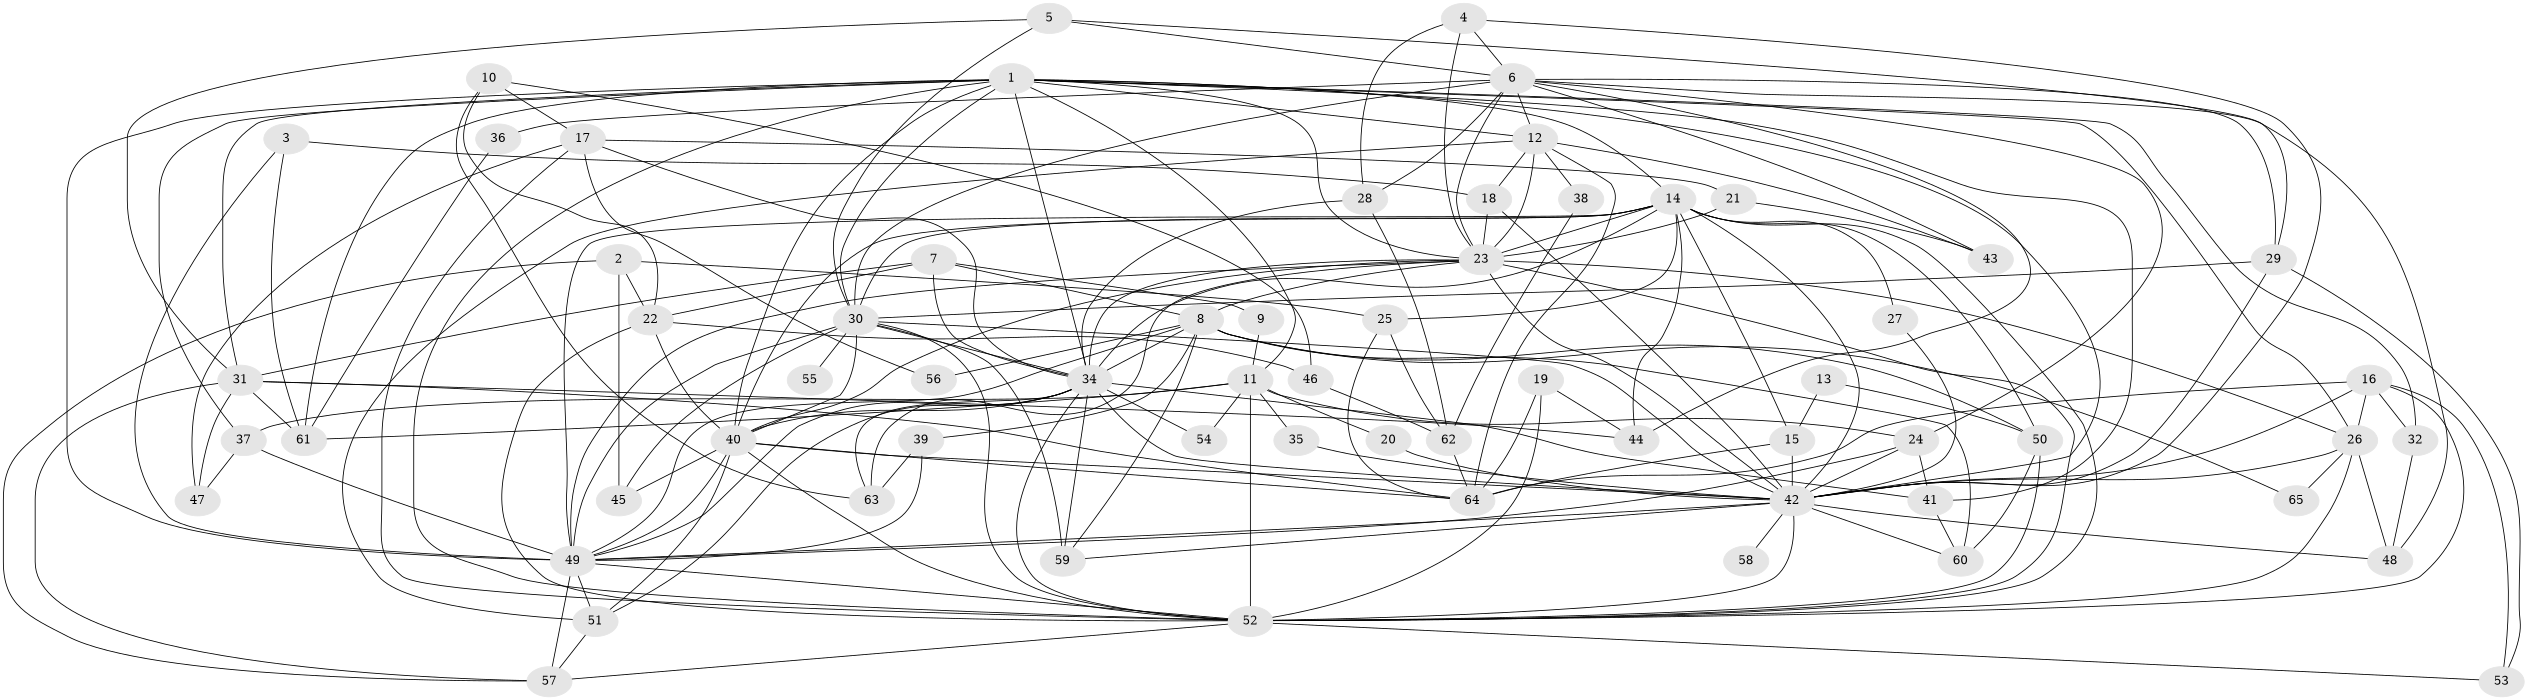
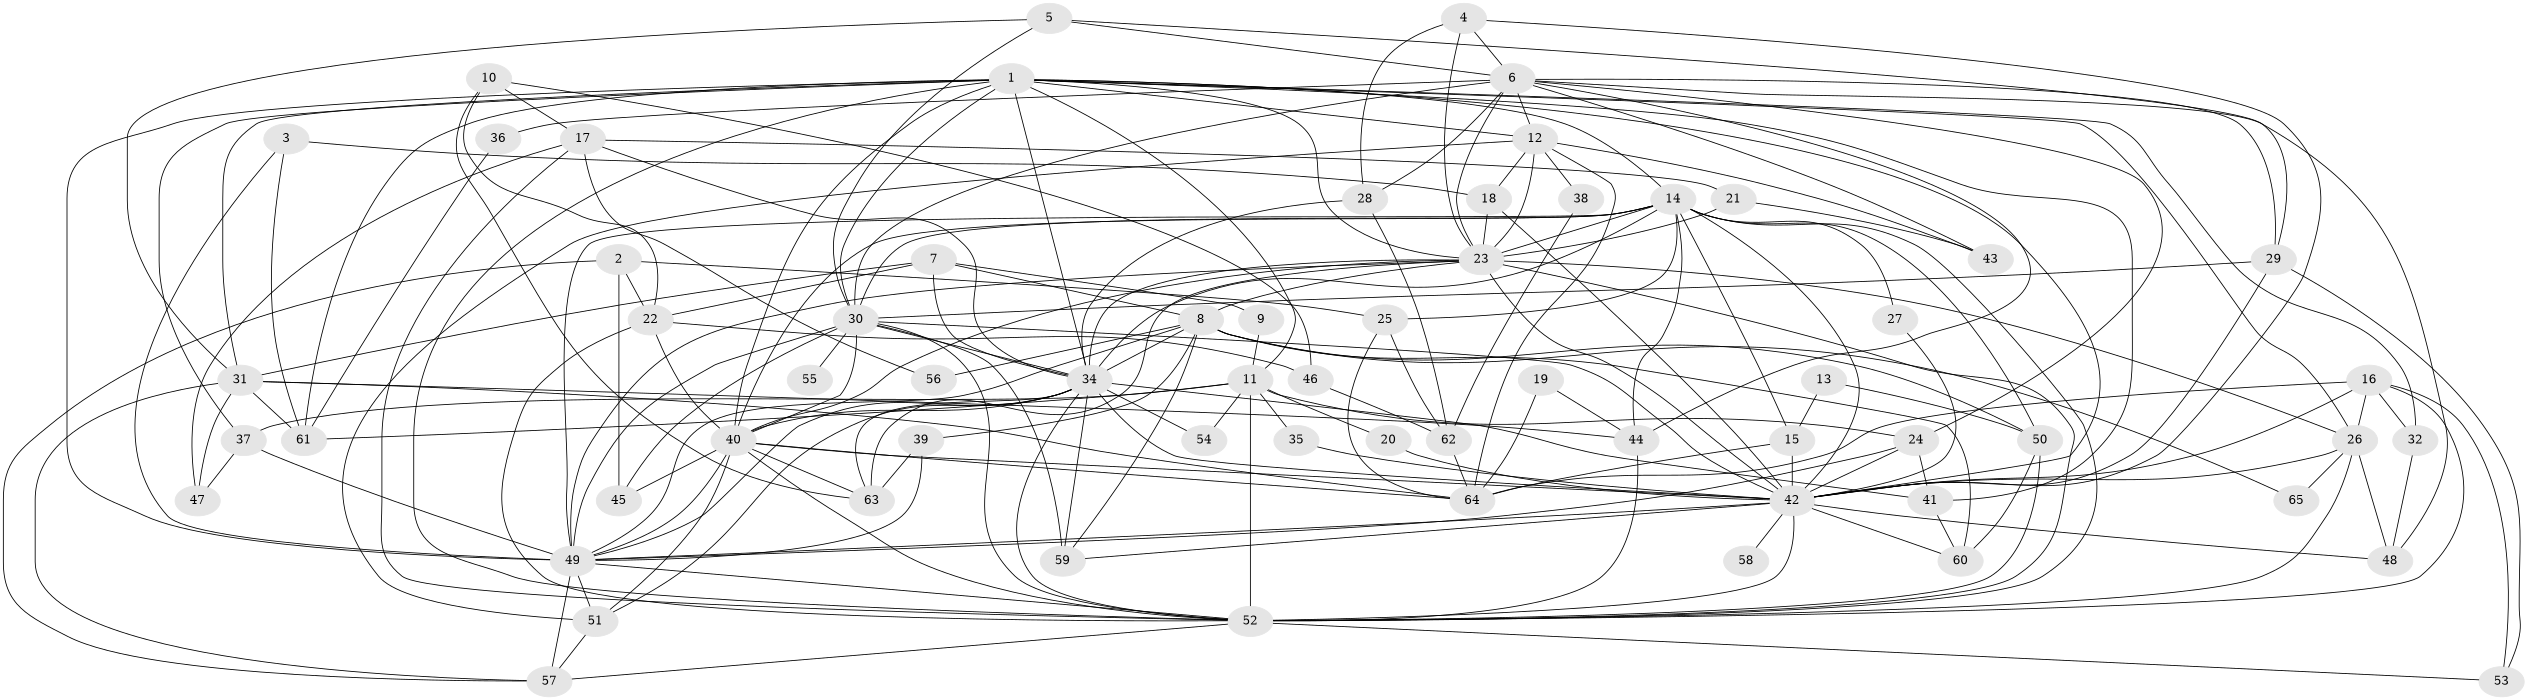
edge "40" -- "63": added
edge "19" -- "52": now "44" -- "52"
